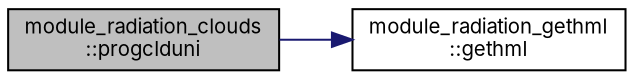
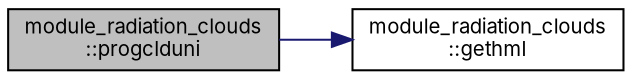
node "module_radiation_gethml ::gethml": label "module_radiation_gethml ::gethml" -> "module_radiation_clouds ::gethml"
